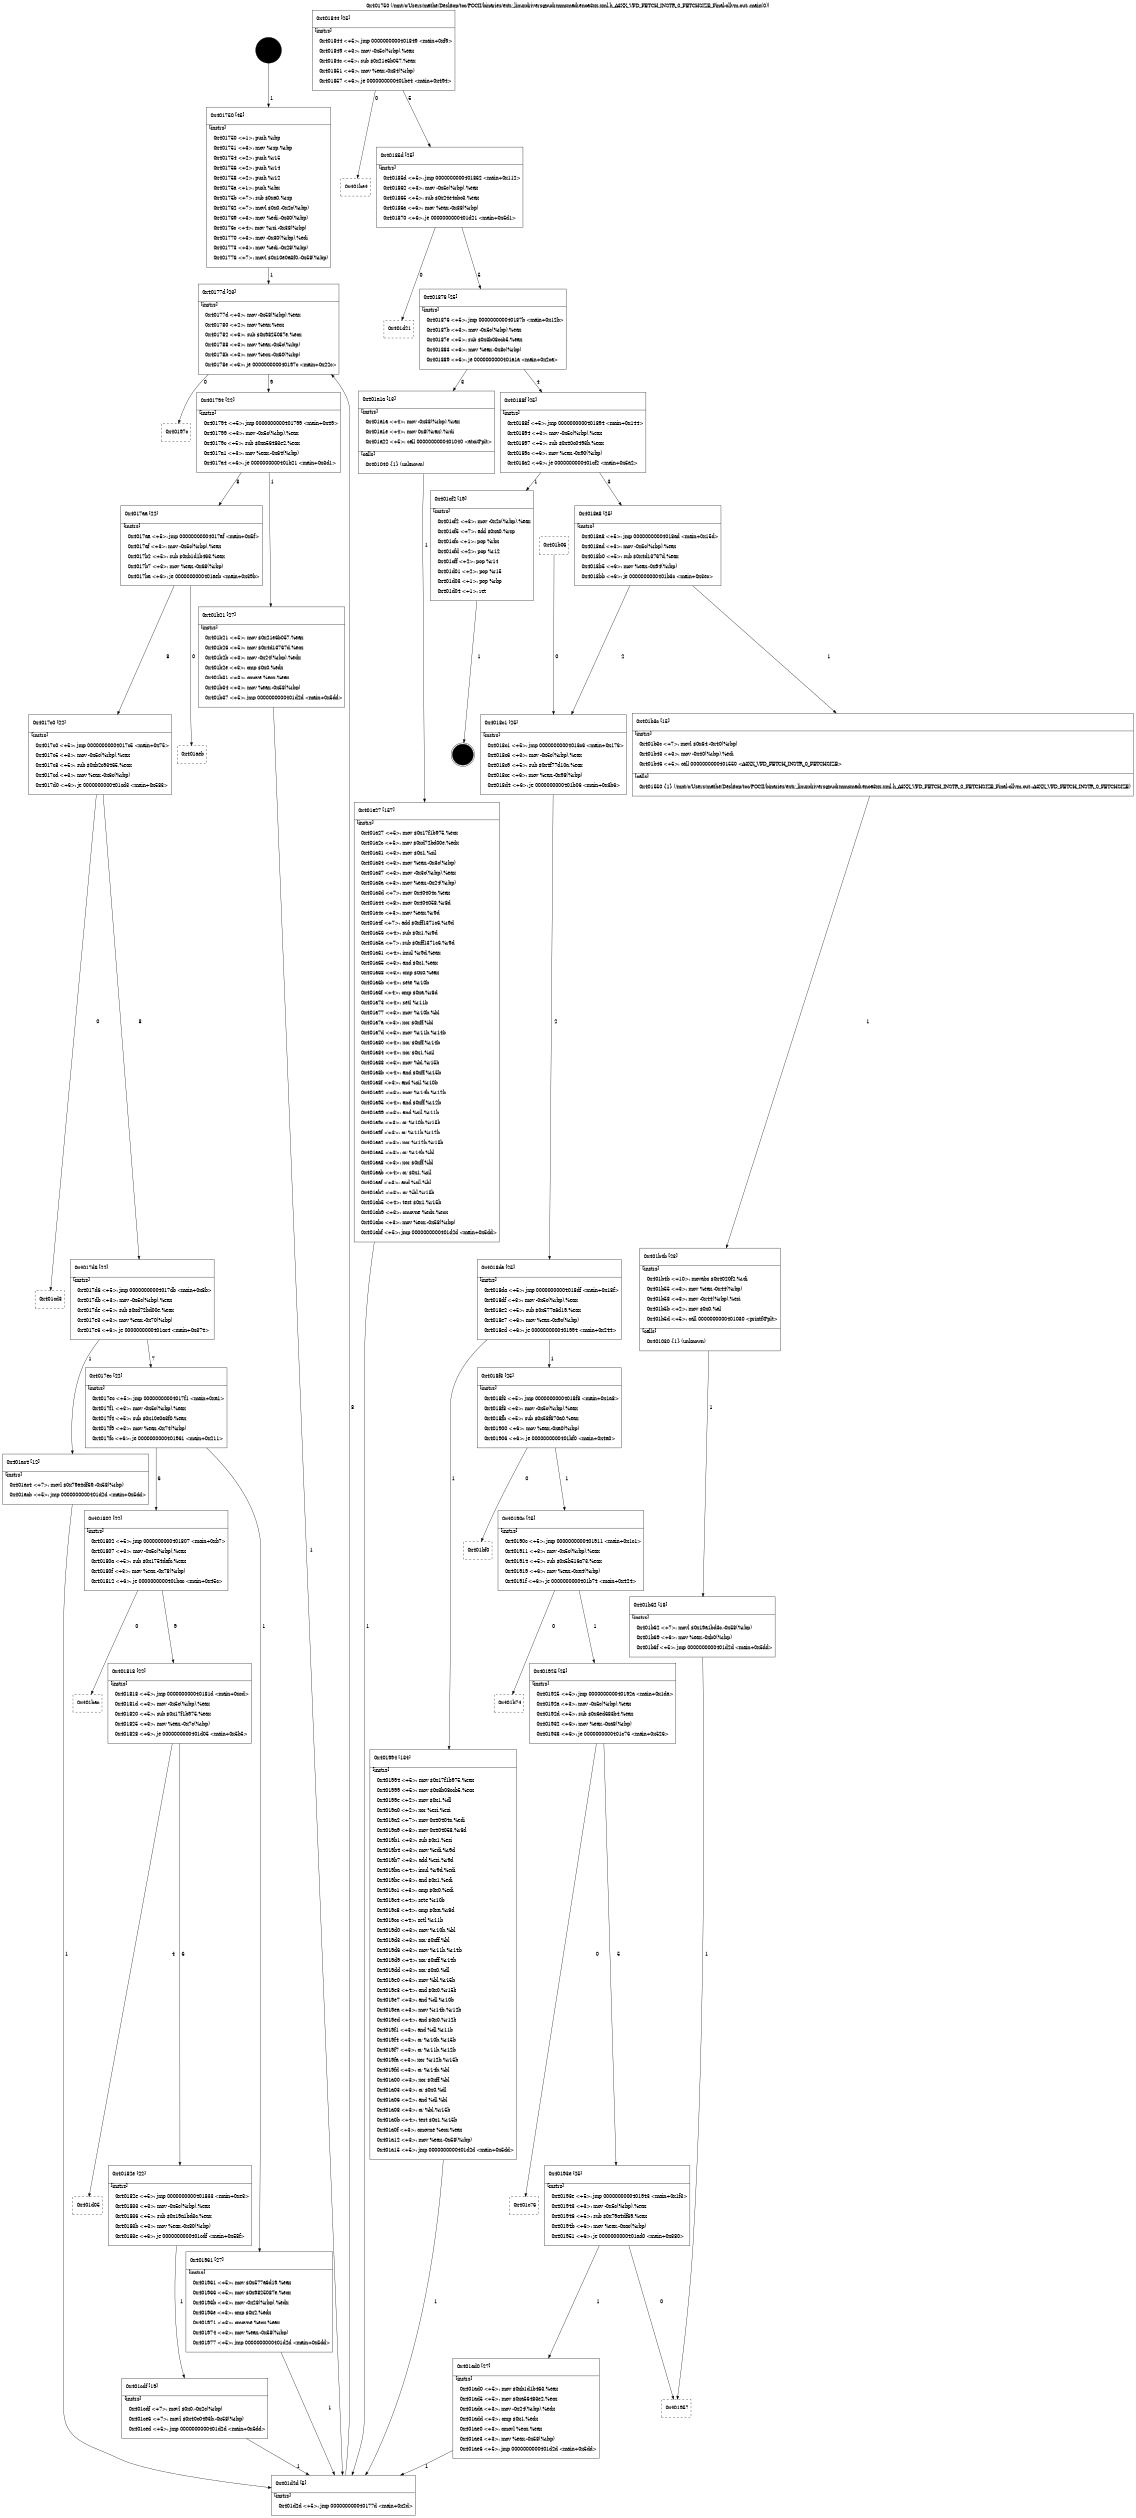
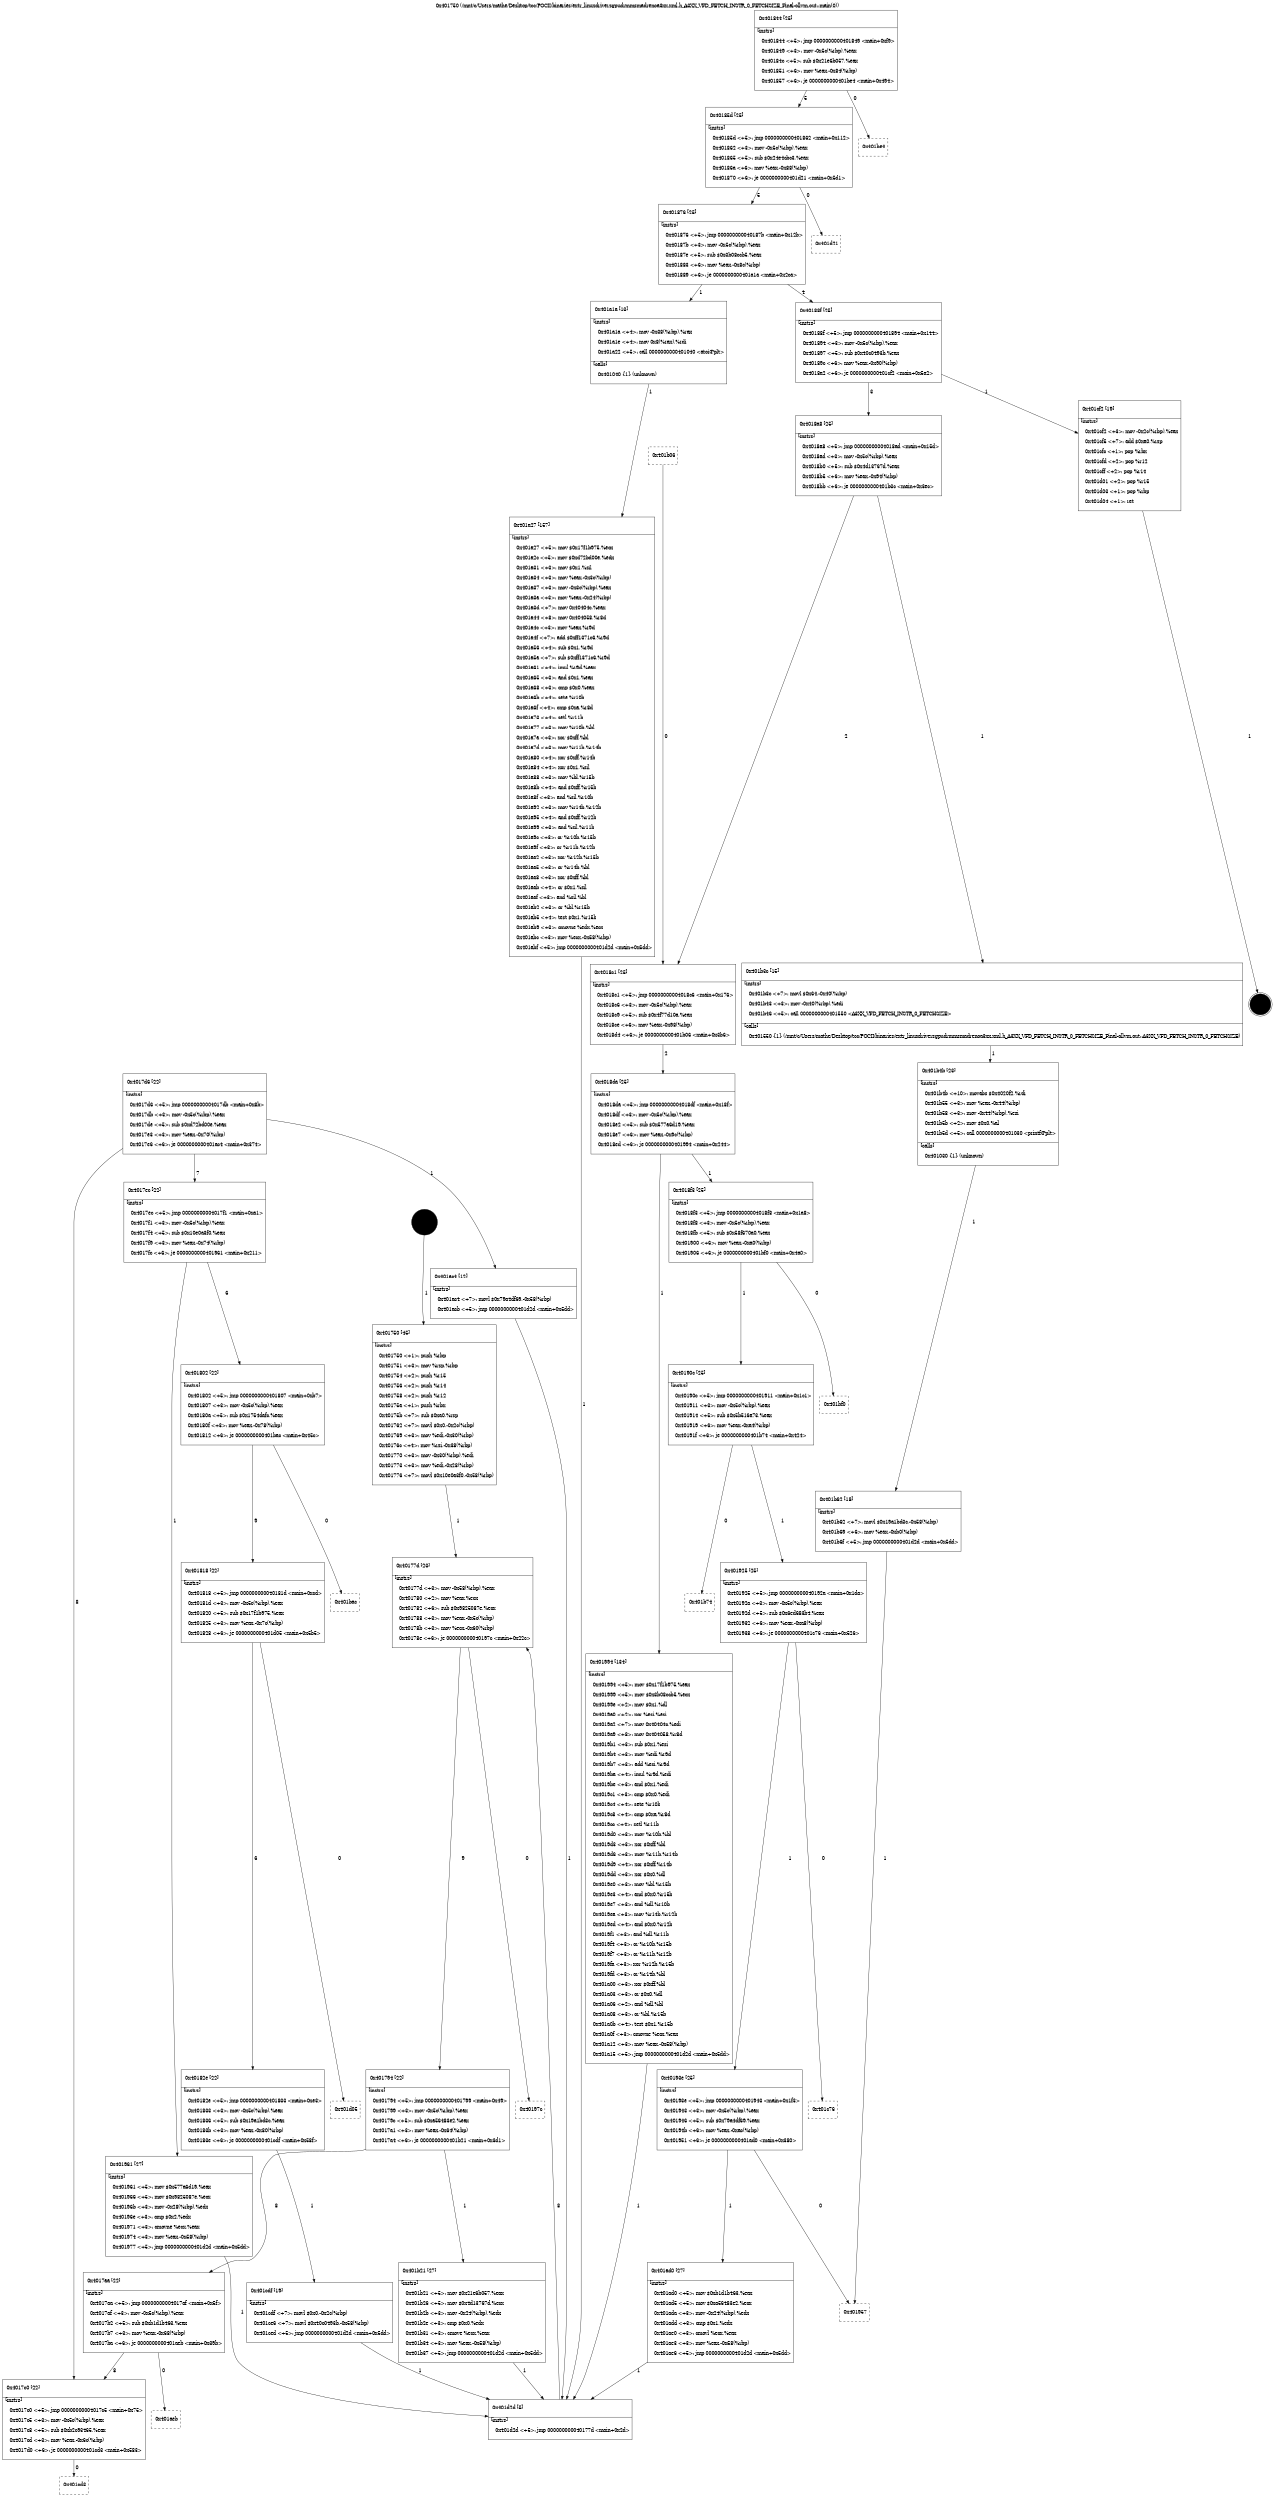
edge "0x401876 [25]" -> "0x401a1a [13]": label " 3" -> " 1"
edge "0x4017c0 [22]" -> "0x4017d6 [22]": reversed
edge "0x401818 [22]" -> "0x401d05": label " 4" -> " 0"
edge "0x401925 [25]" -> "0x40193e [25]": label " 5" -> " 1"
